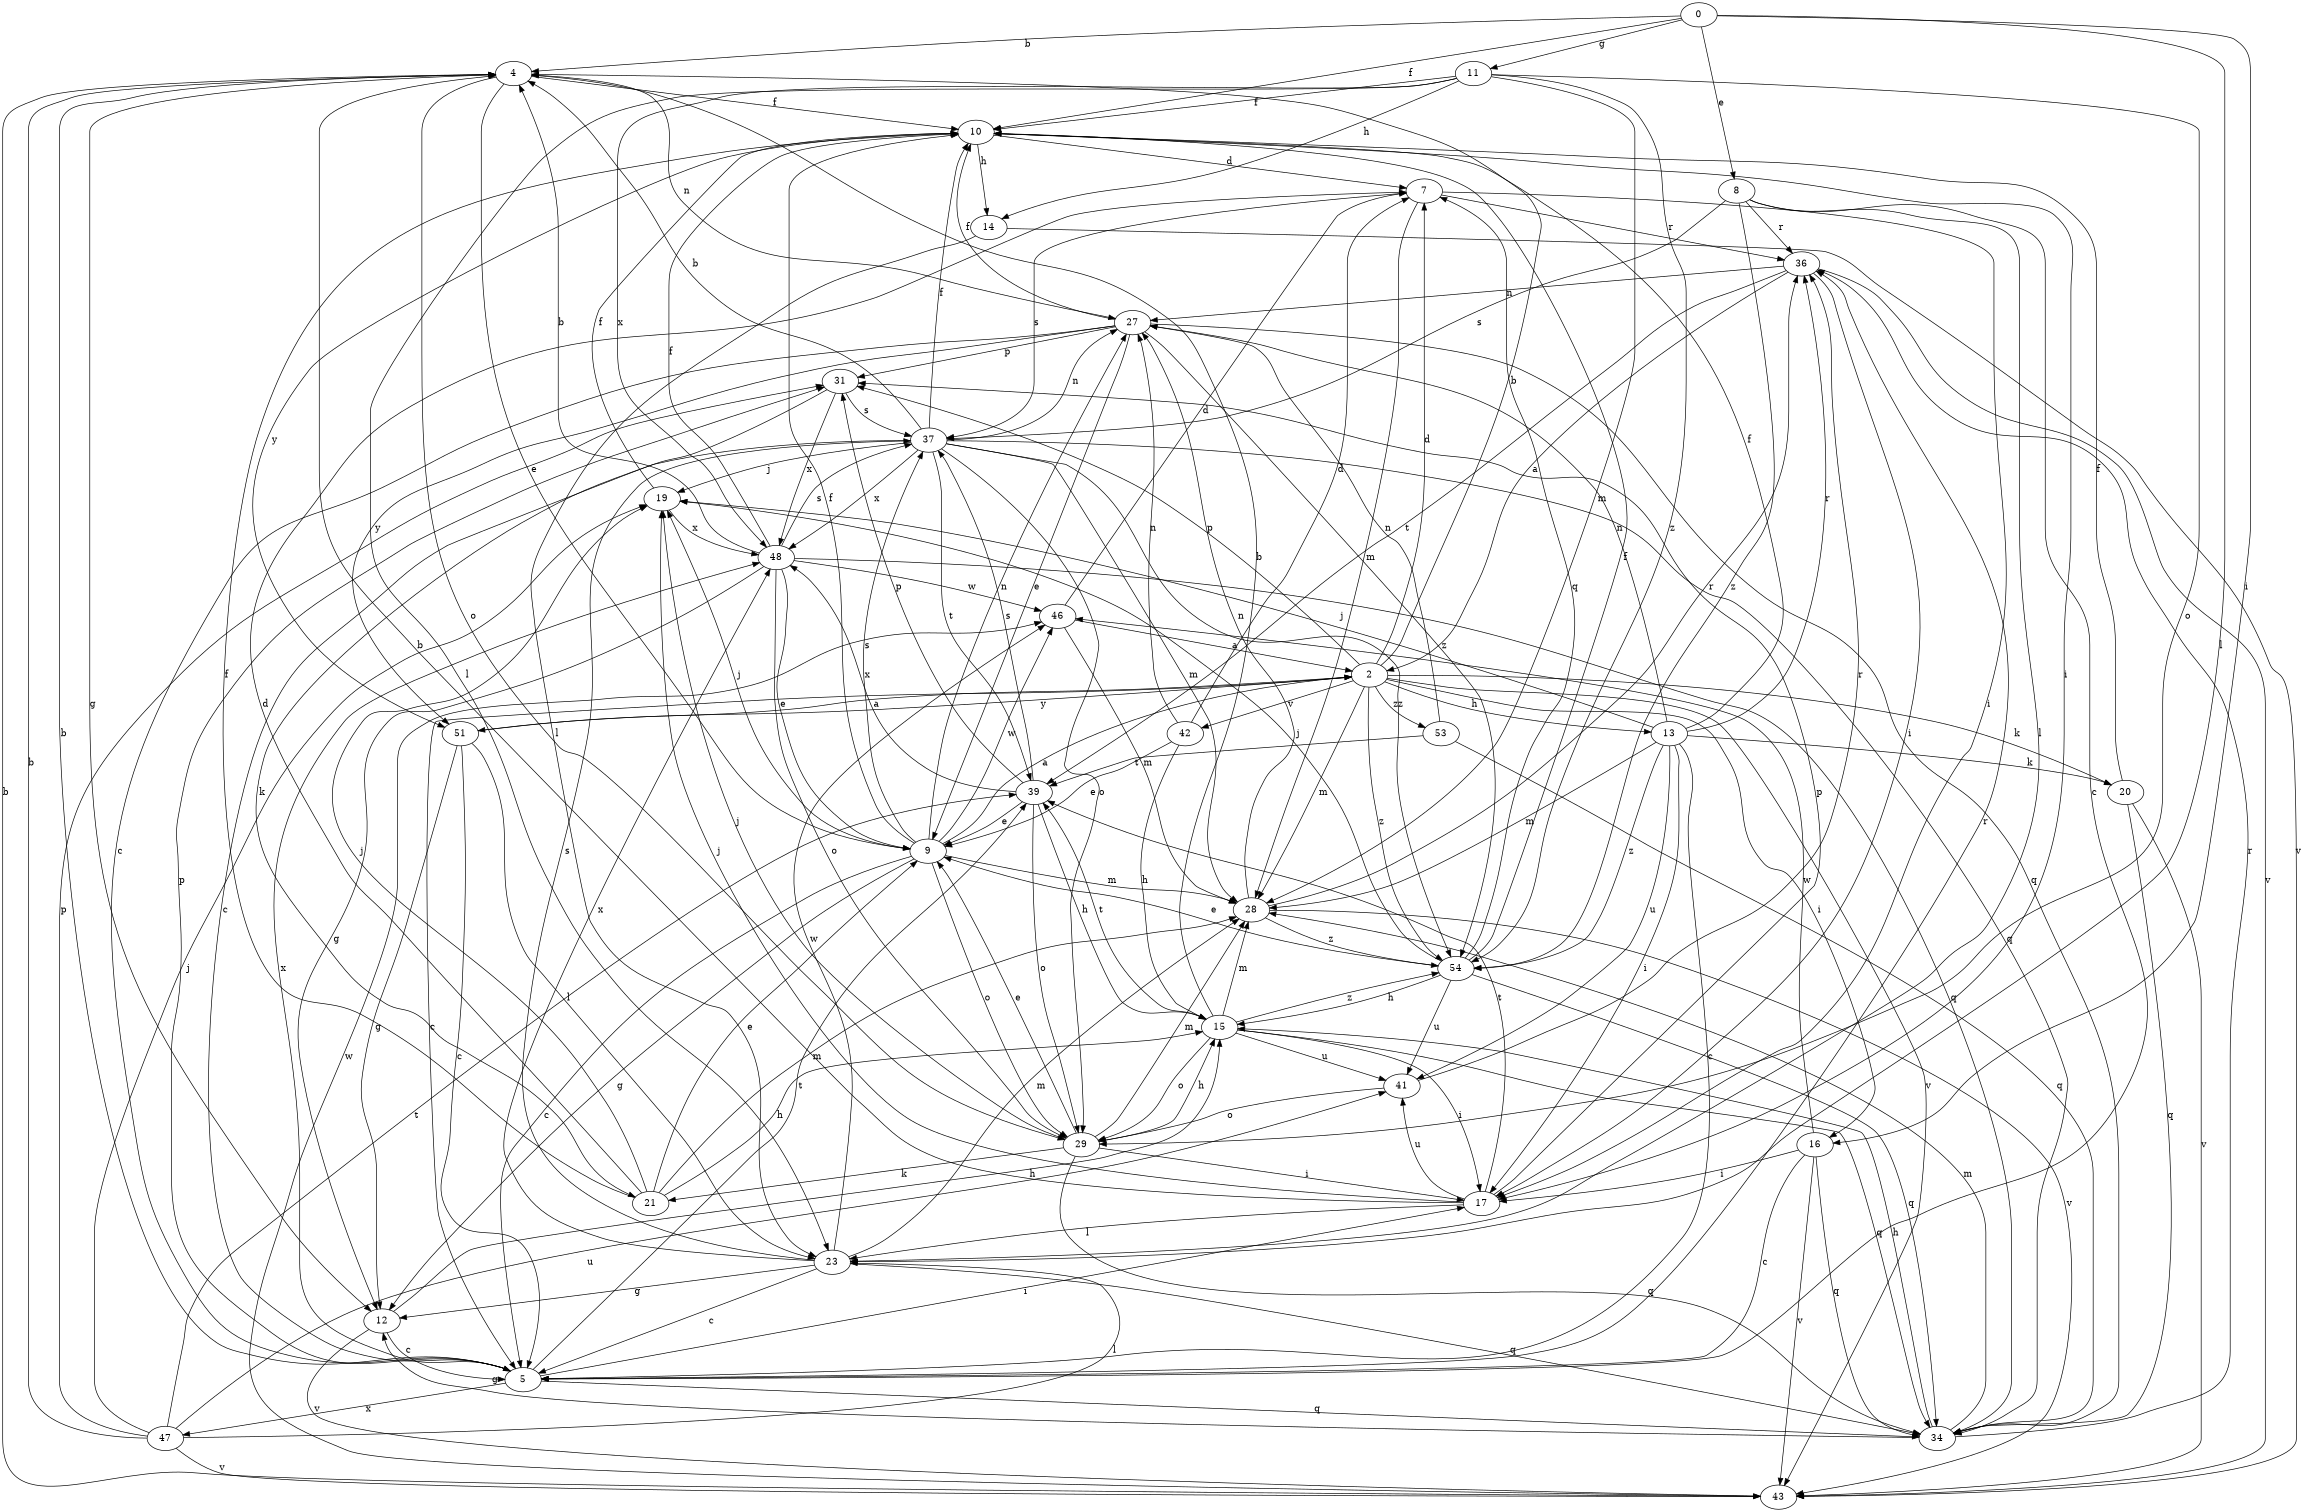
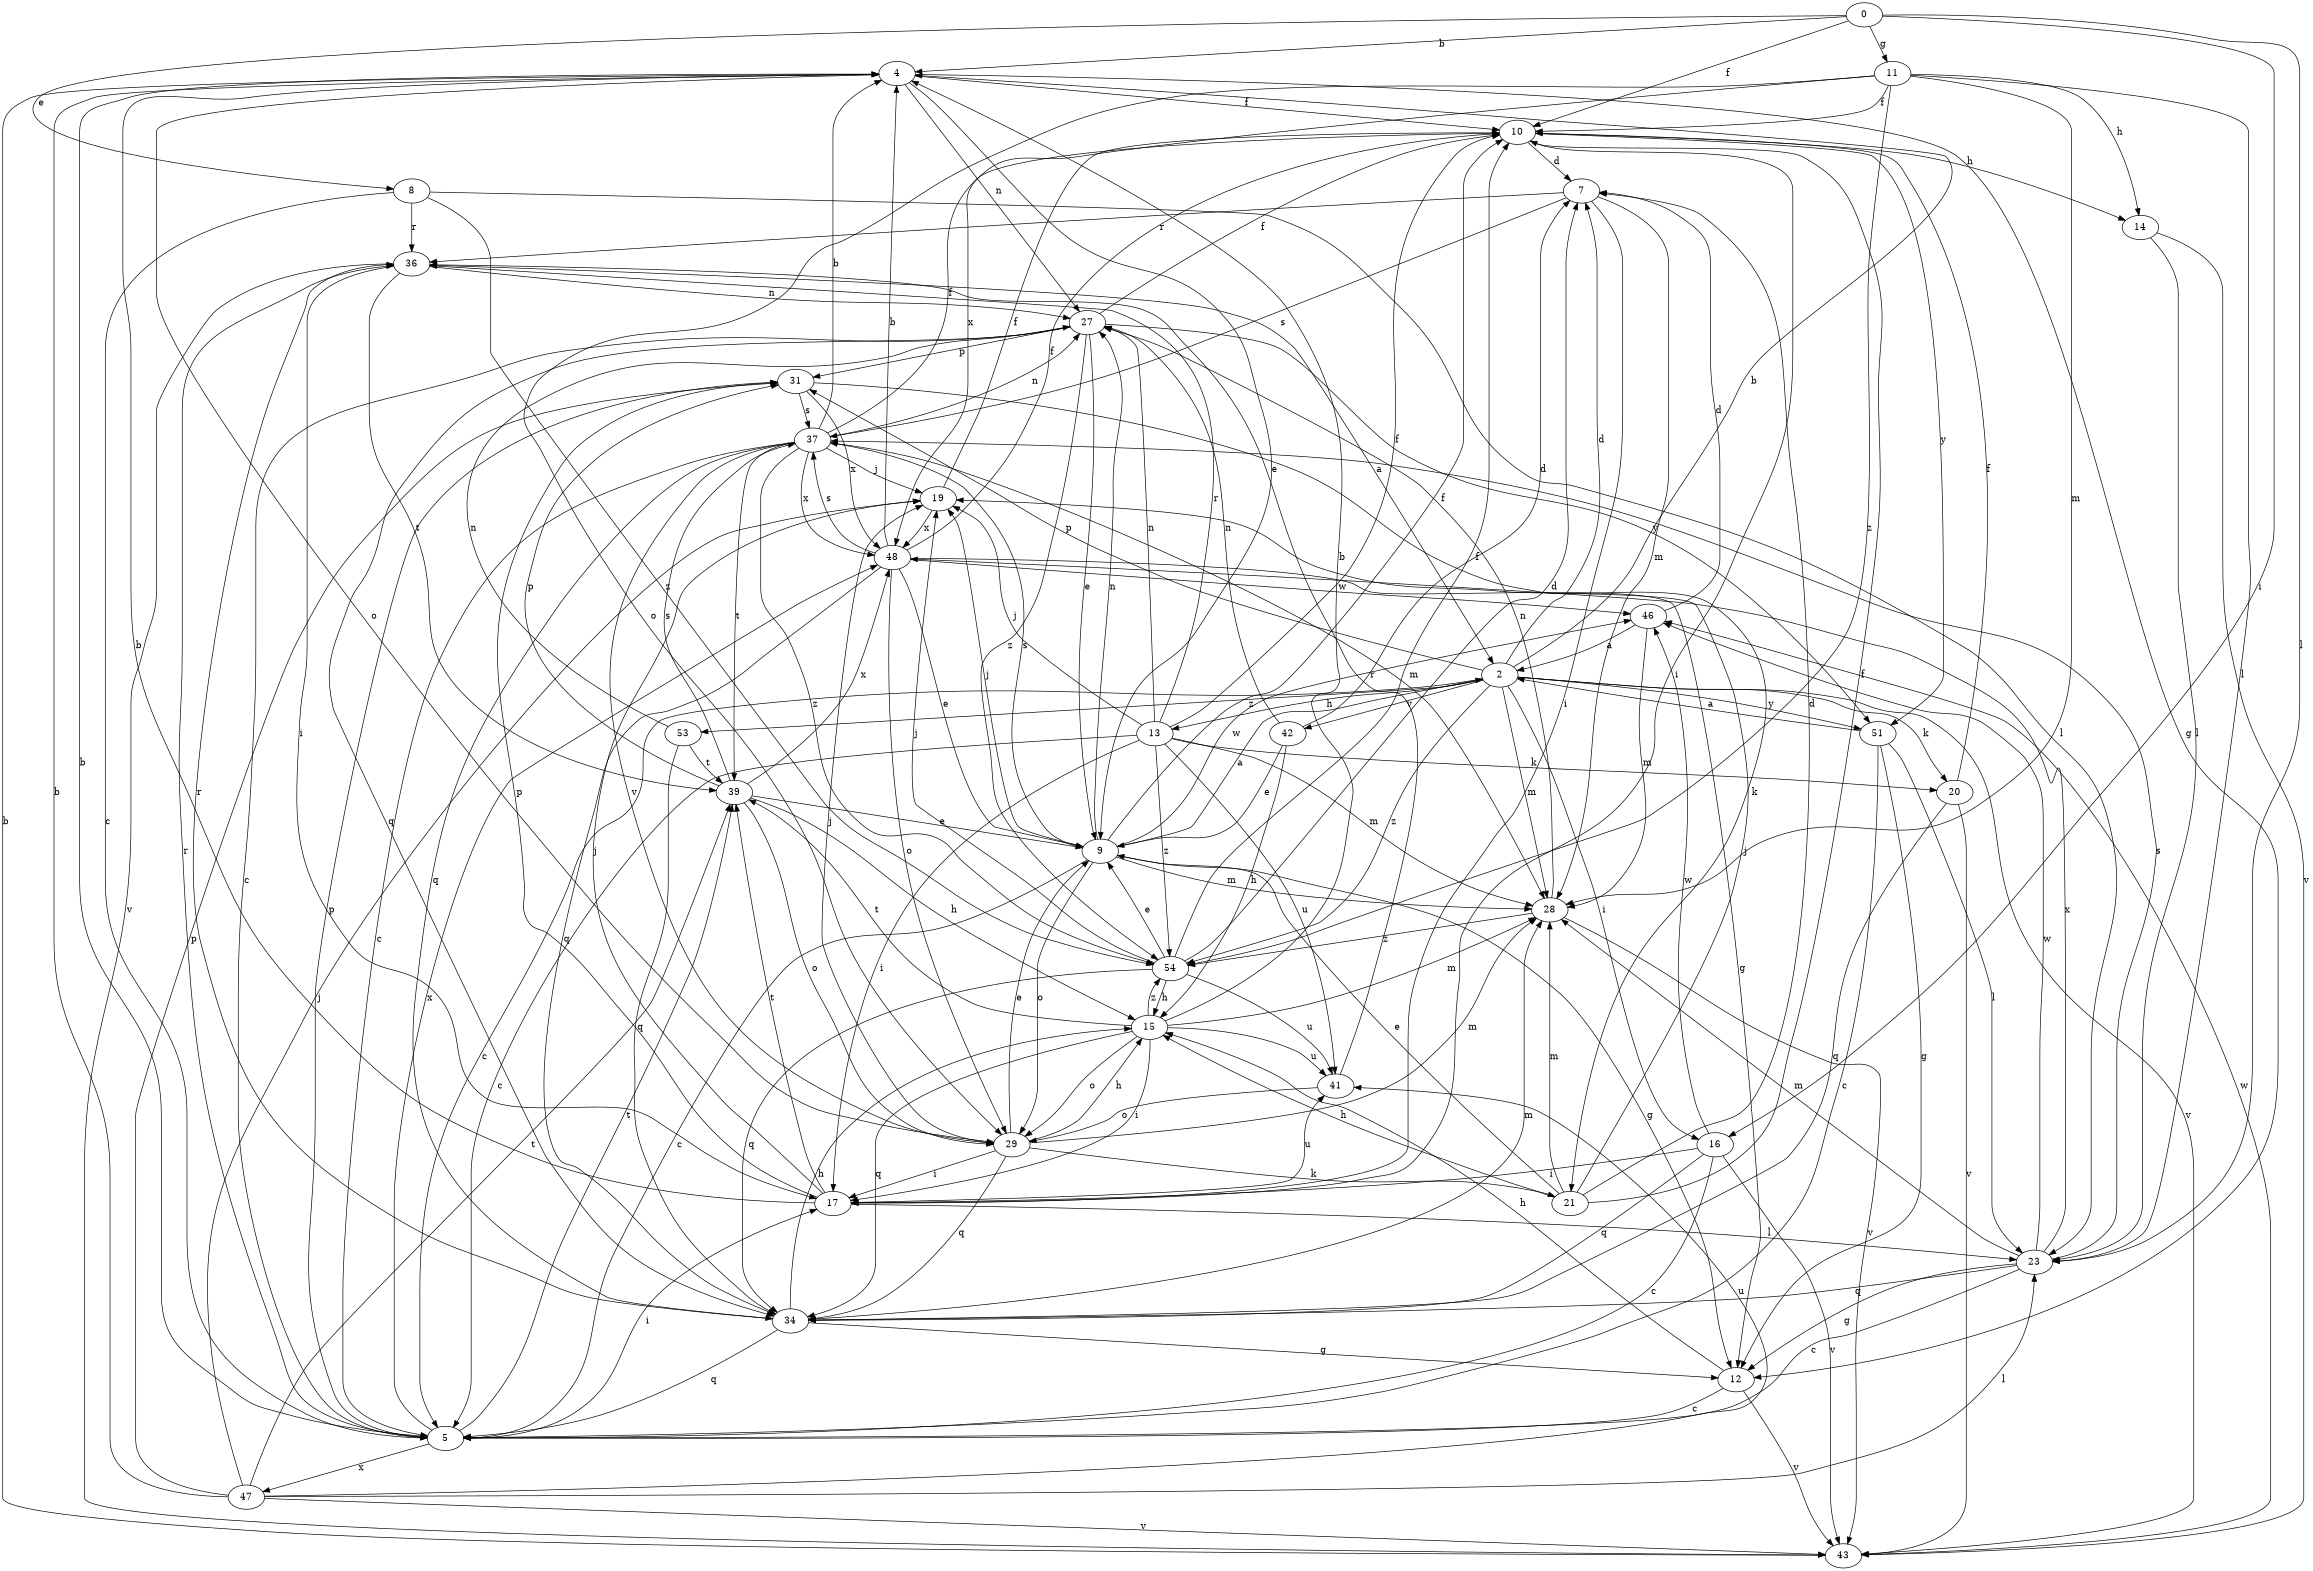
edge "8" -> "37": removed, label "s"
edge "54" -> "7": label "q" -> "d"
edge "28" -> "36": removed, label "r"
edge "37" -> "29": label "o" -> "v"
edge "5" -> "34": reversed
